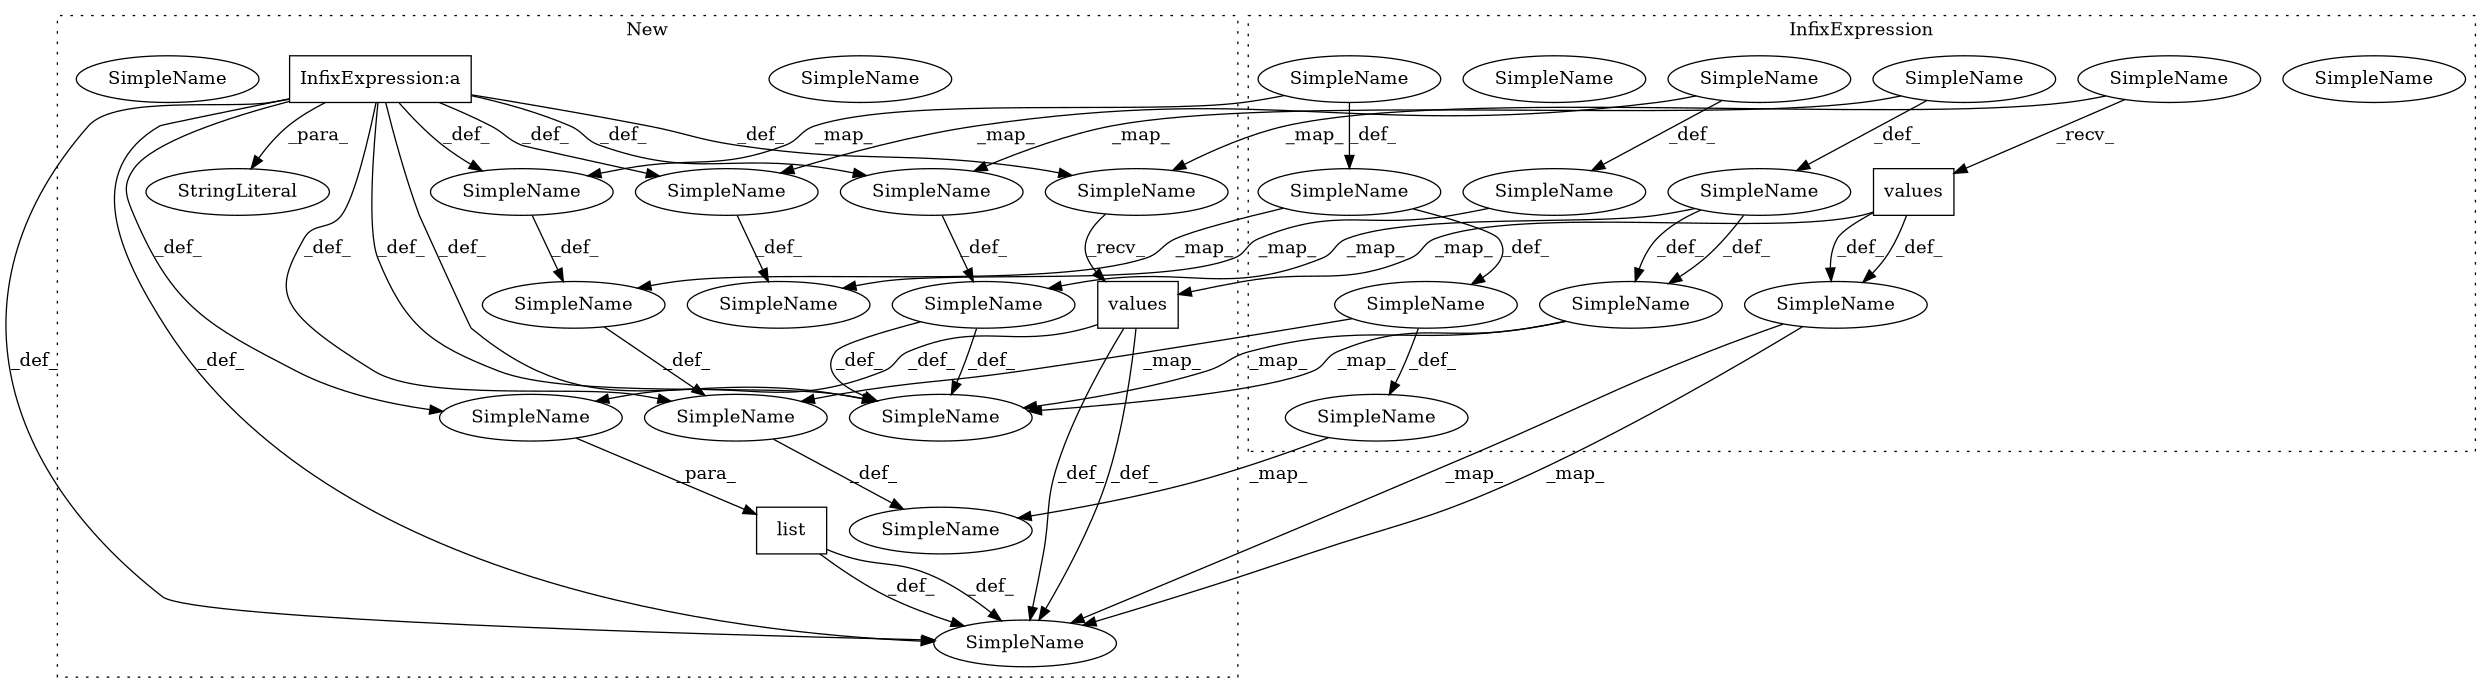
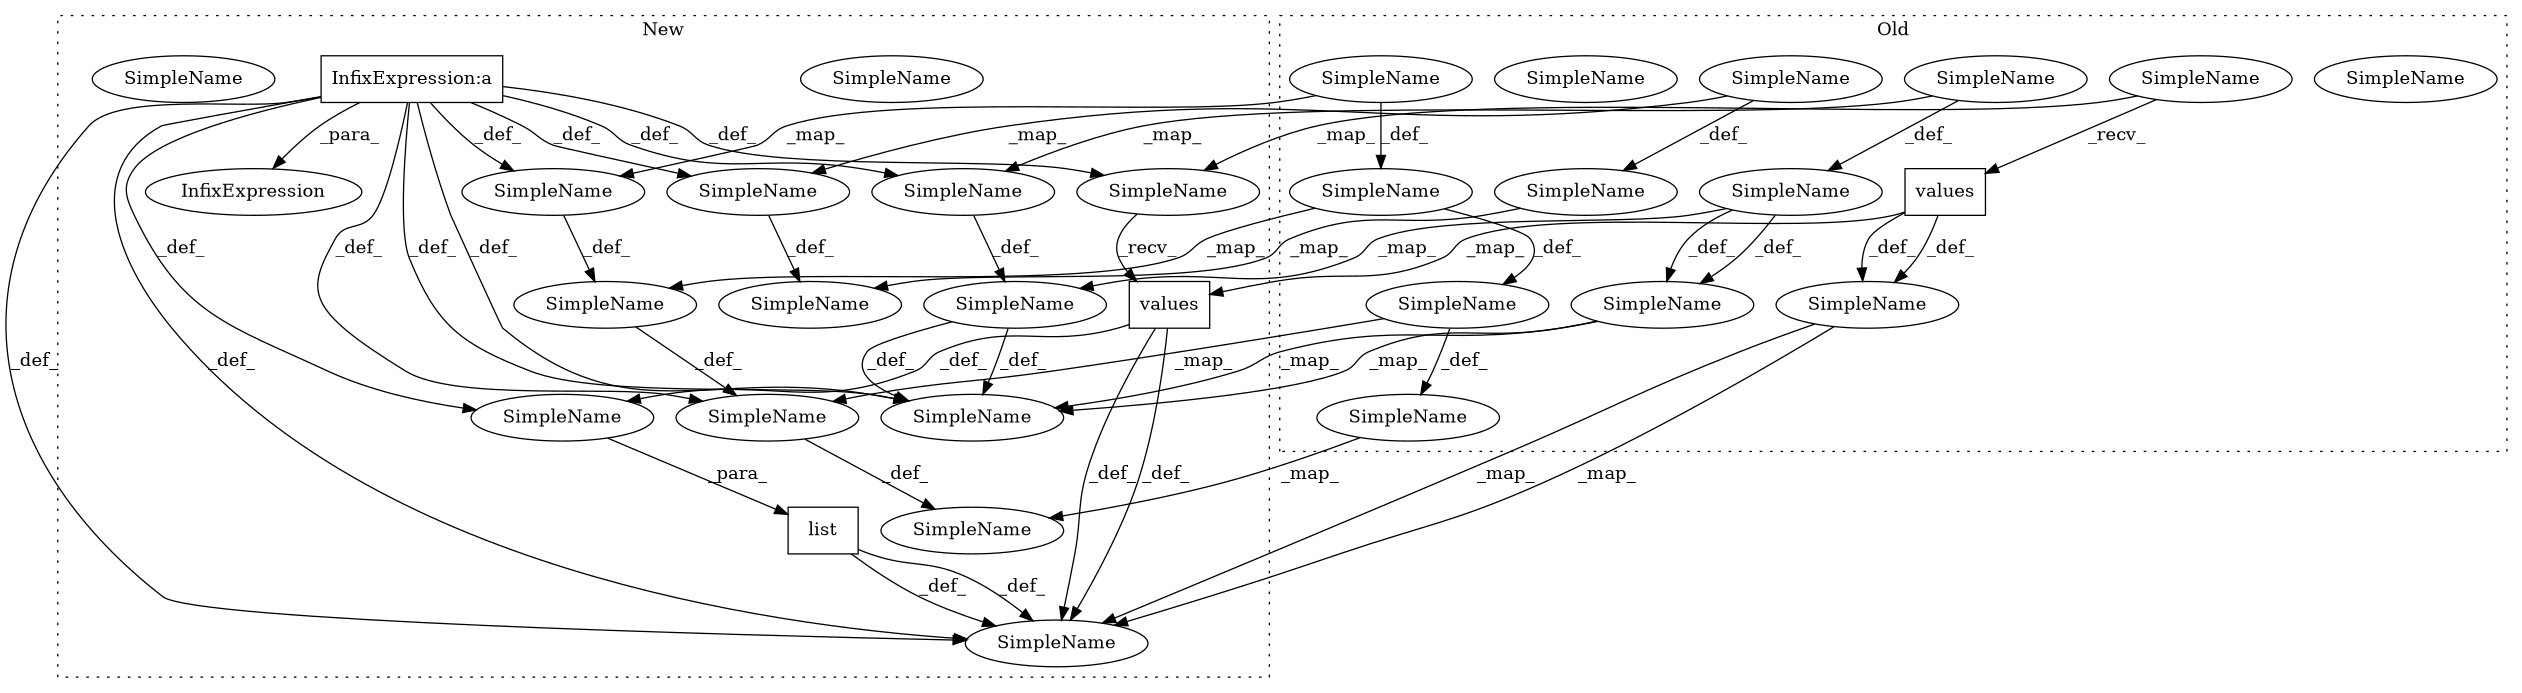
cluster "InfixExpression": label "InfixExpression" -> "Old"
node "StringLiteral": label "StringLiteral" -> "InfixExpression"
